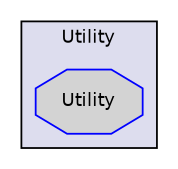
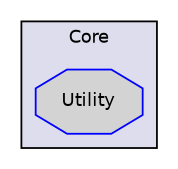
cluster "Utility": label "Utility" -> "Core"
